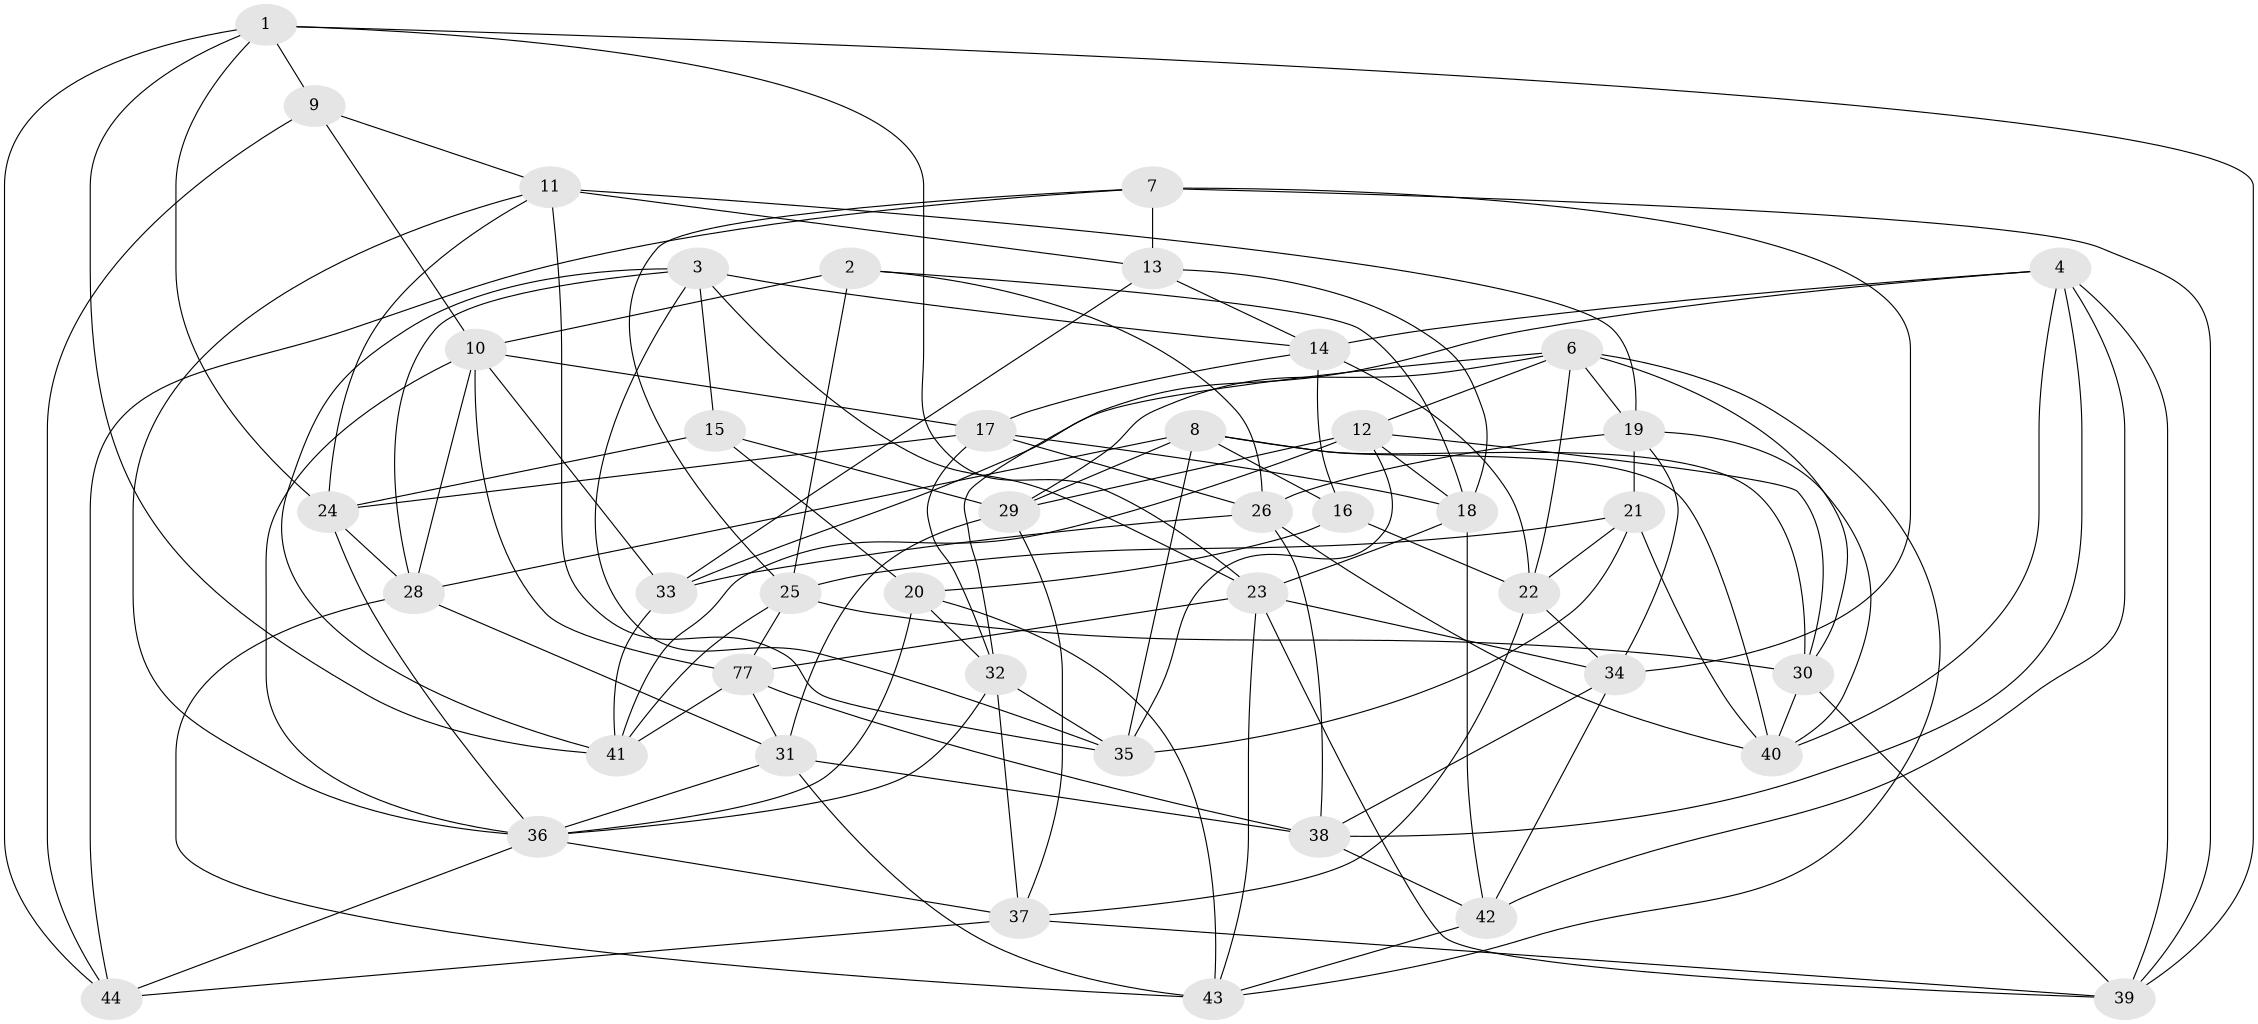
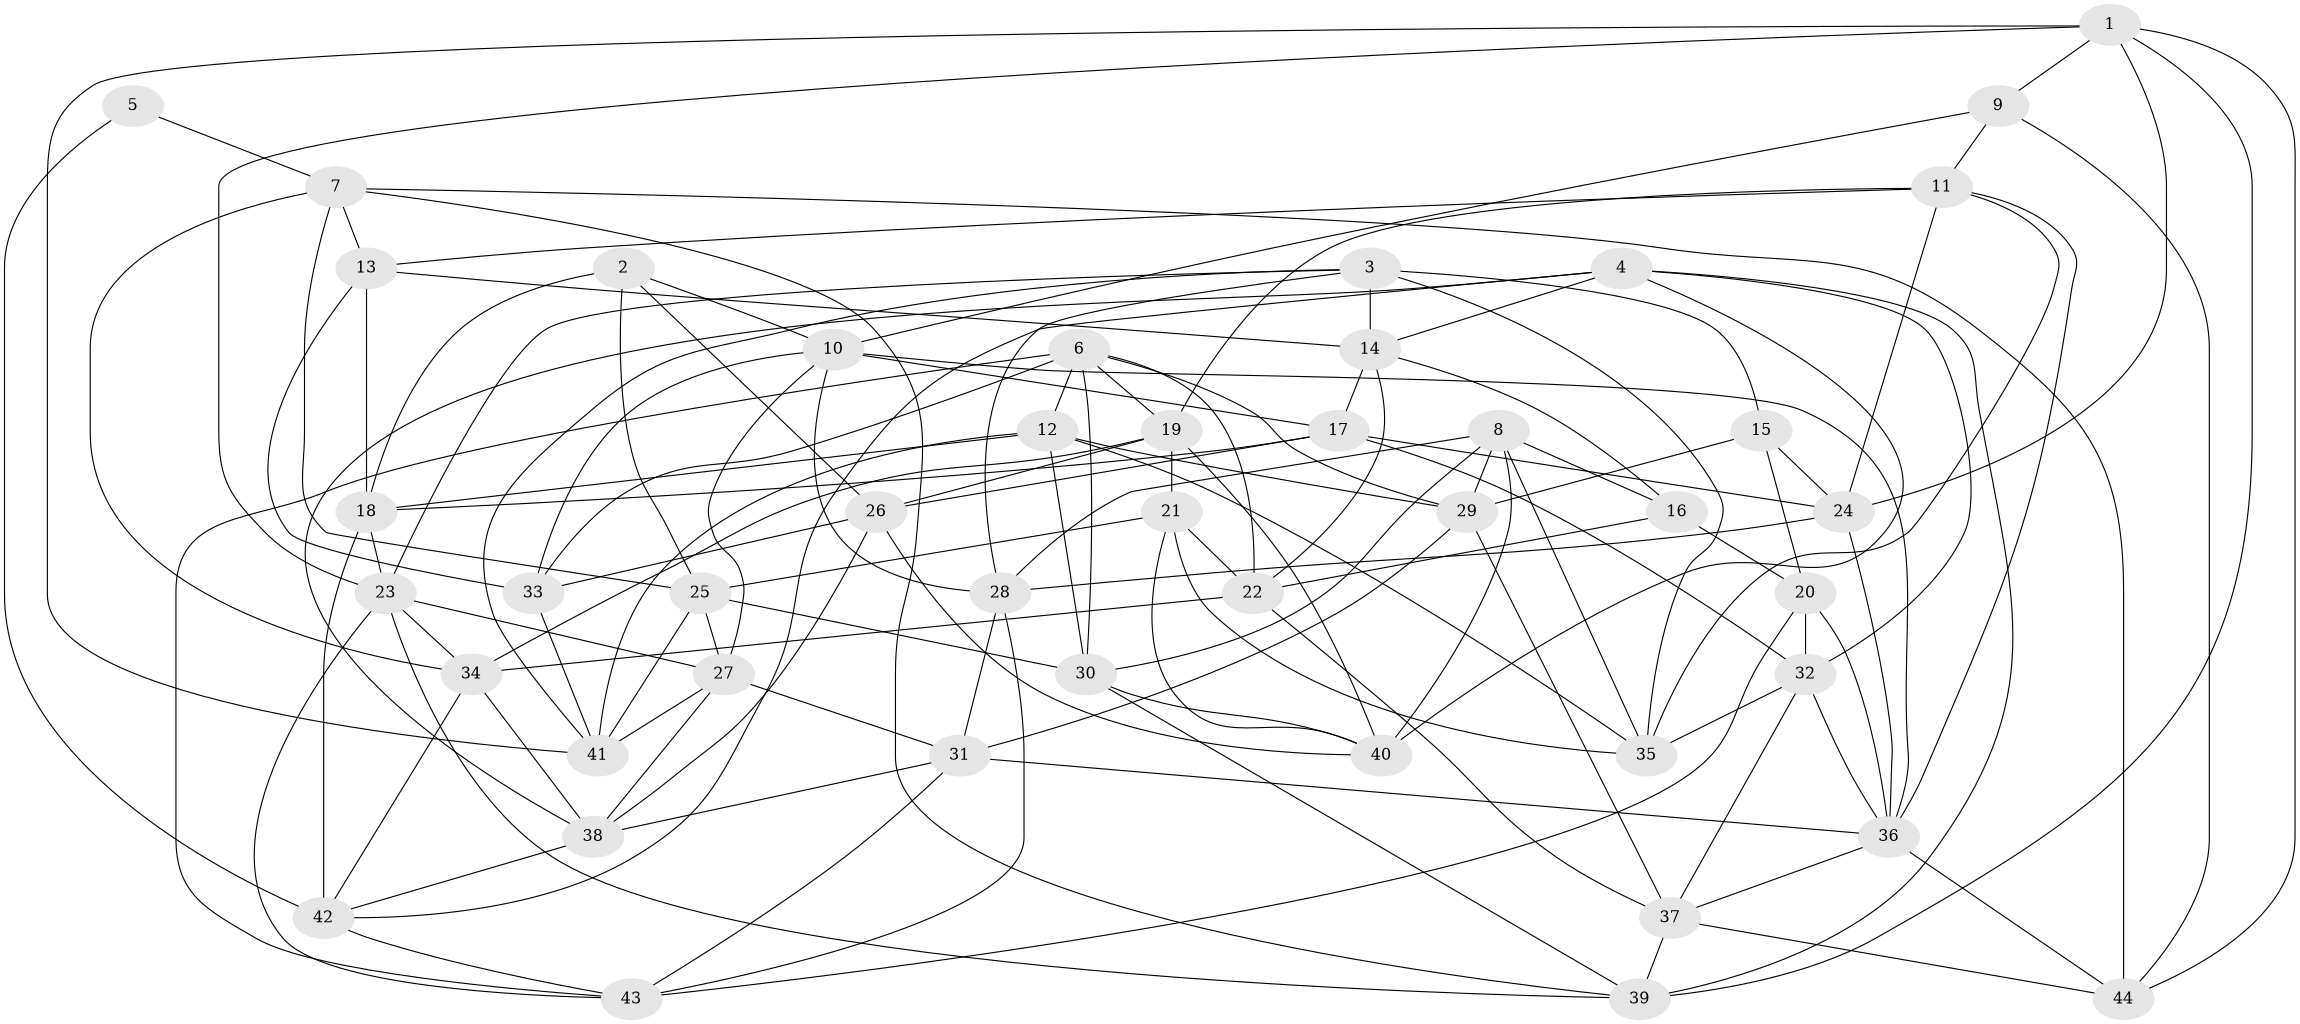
node "5": added
node "77": label "77" -> "27"
